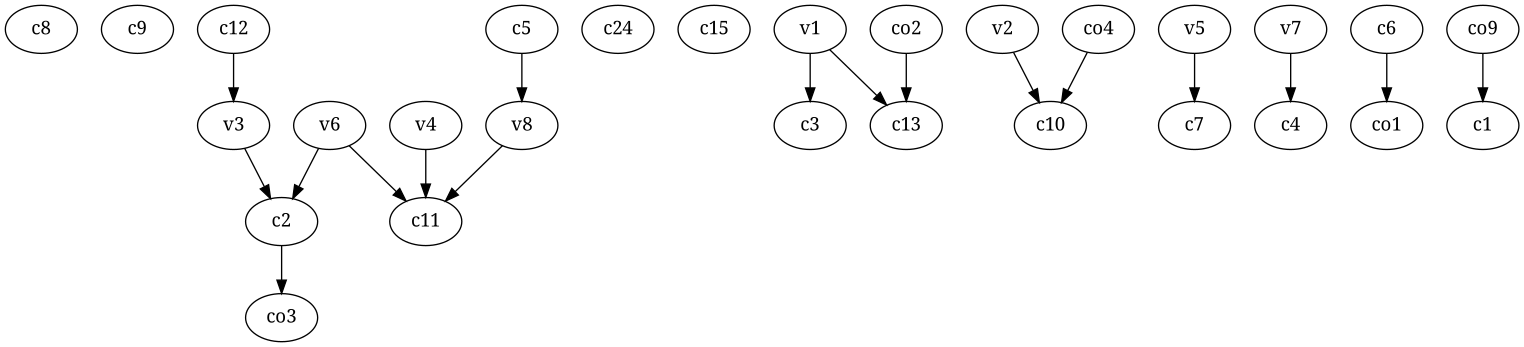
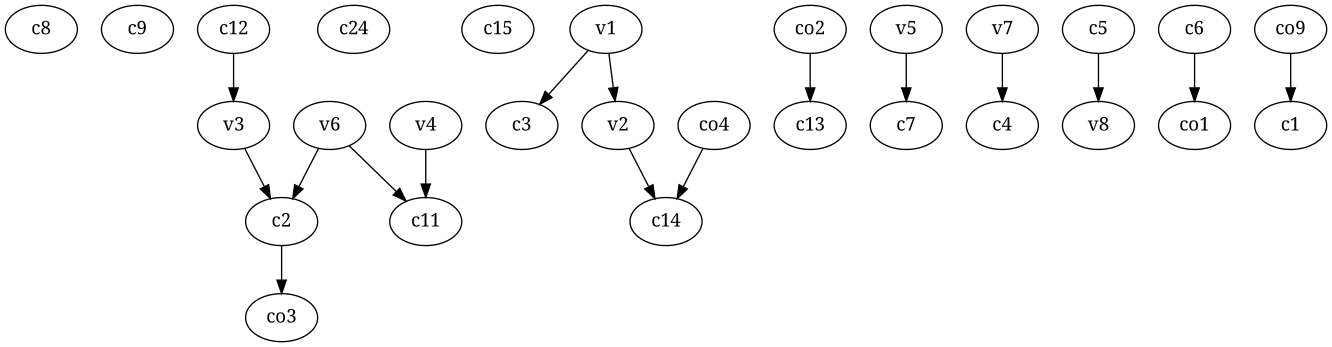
edge "v1" -> "c13": now "v1" -> "v2"
node "c10": label "c10" -> "c14"
edge "v8" -> "c11": removed
